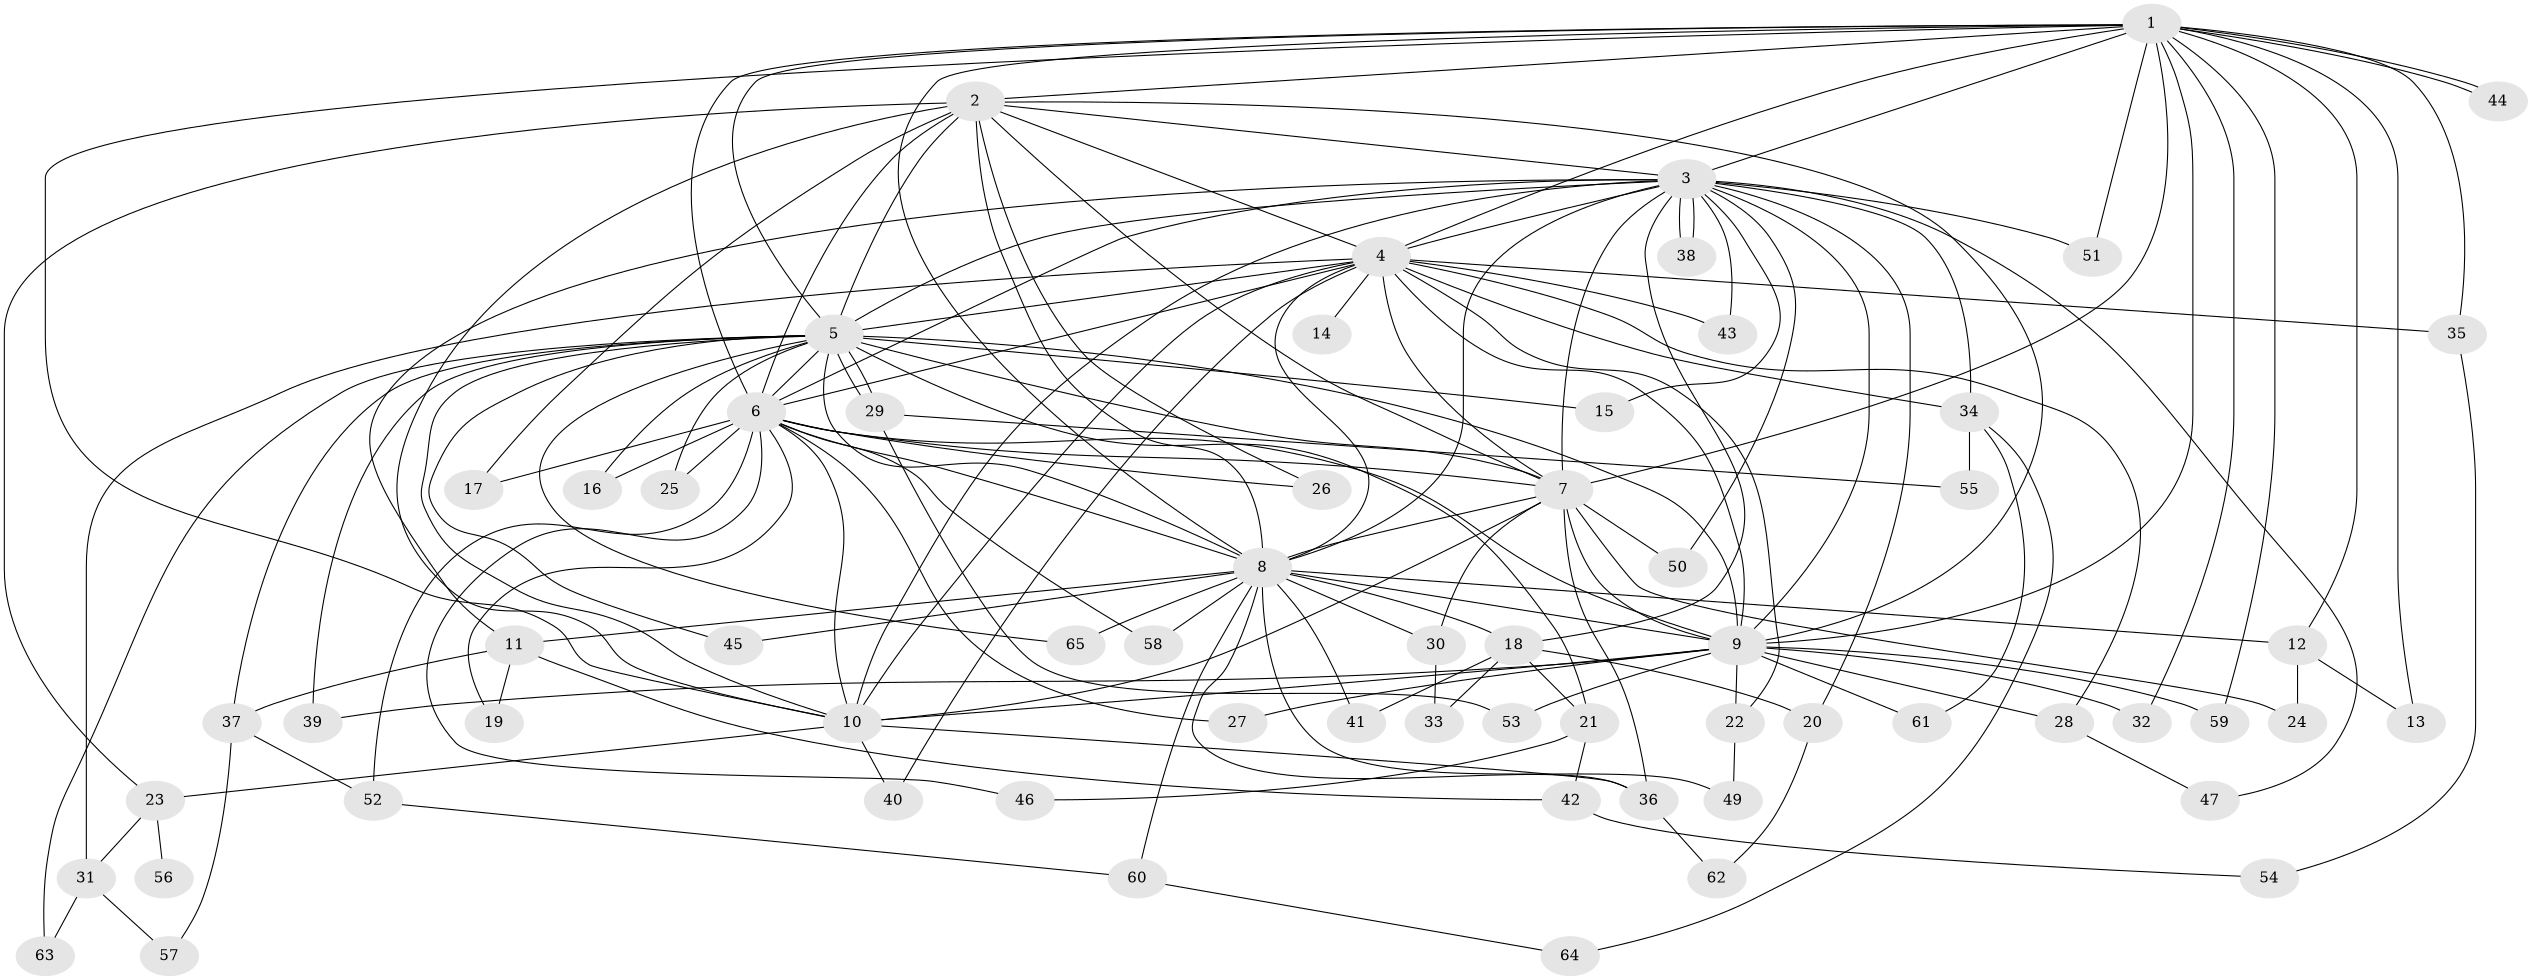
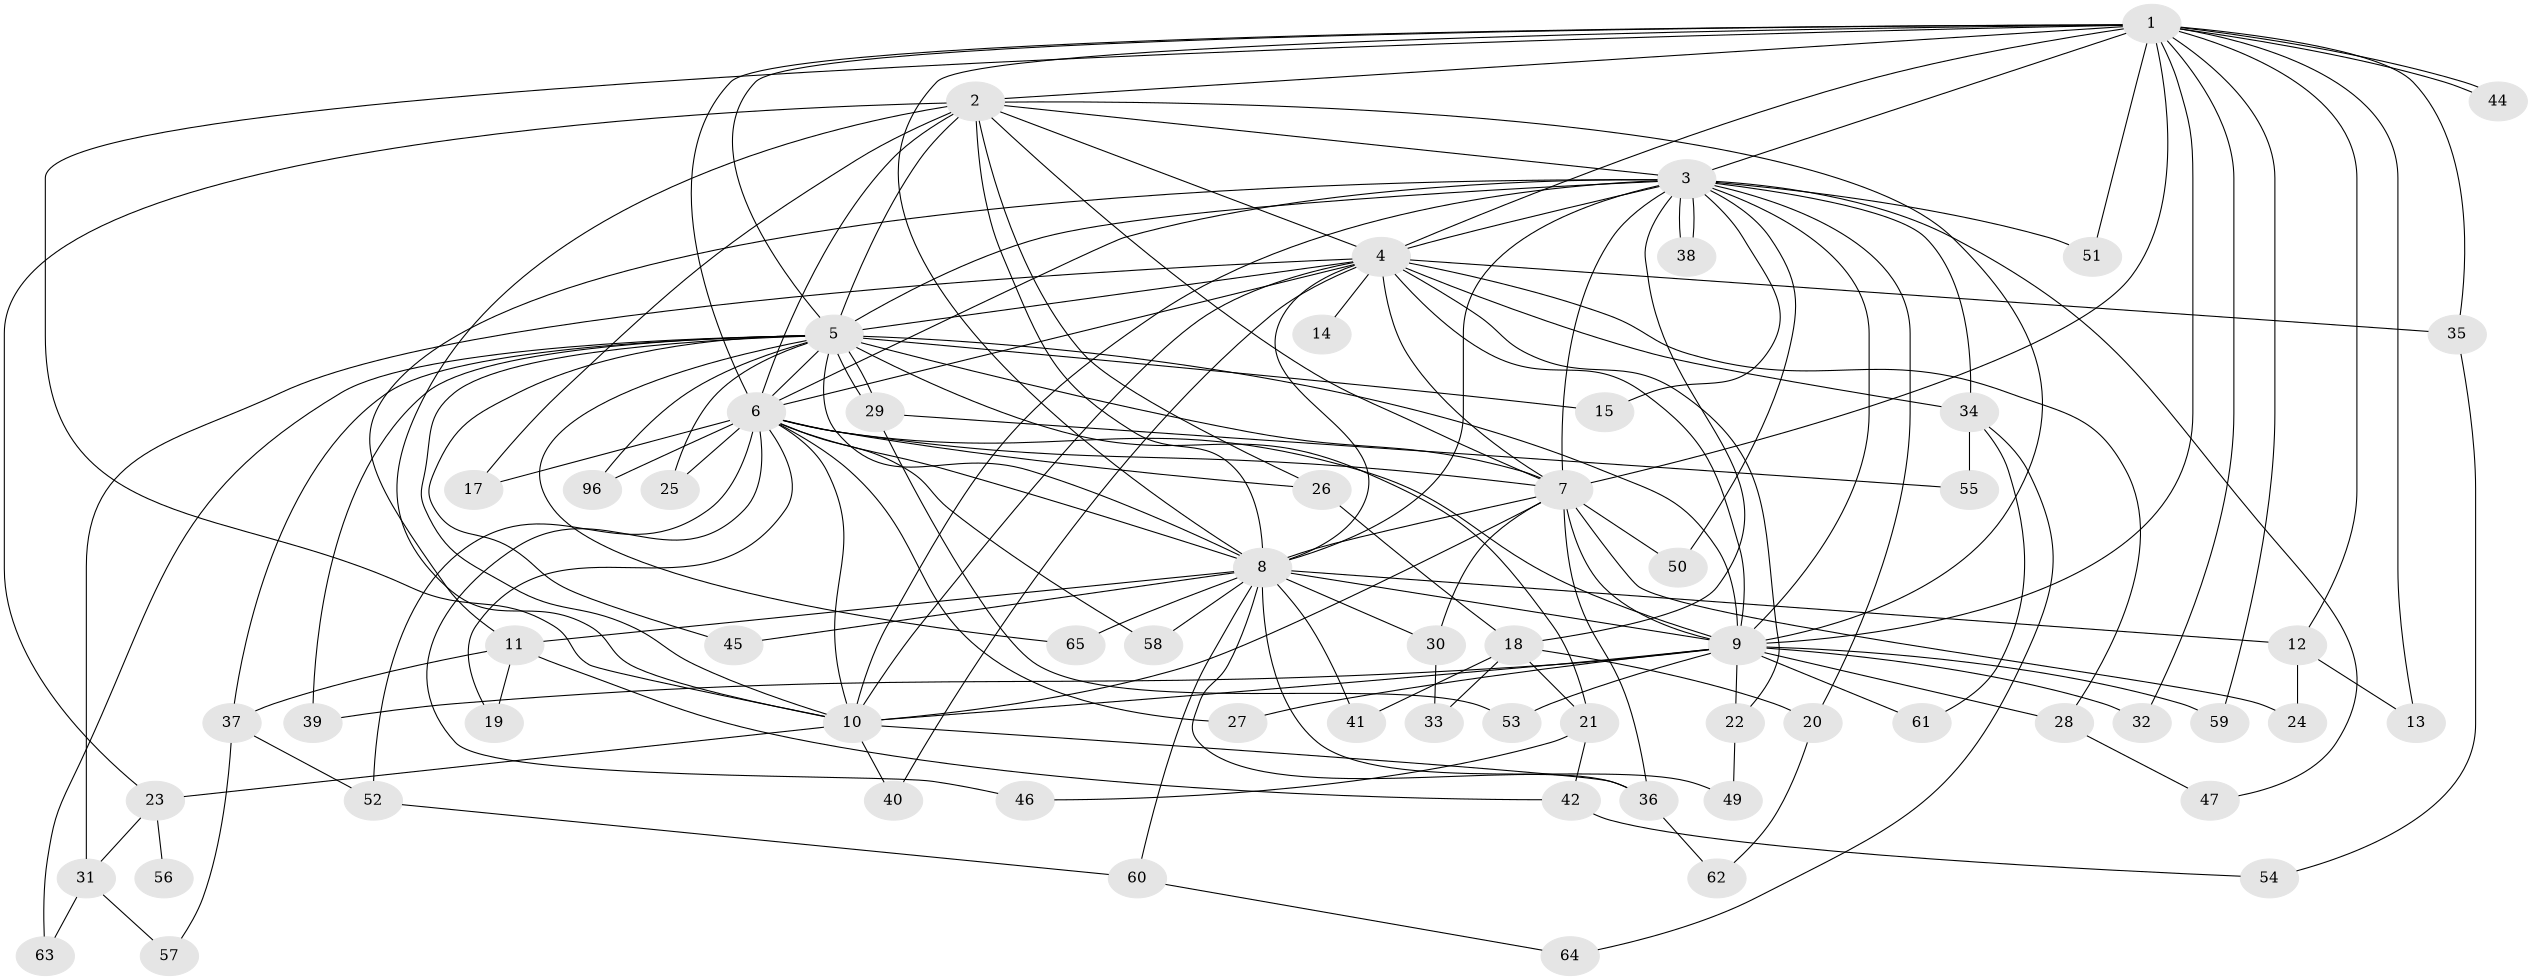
node "43": removed
node "16": label "16" -> "96"
edge "8" -- "18": now "26" -- "18"
